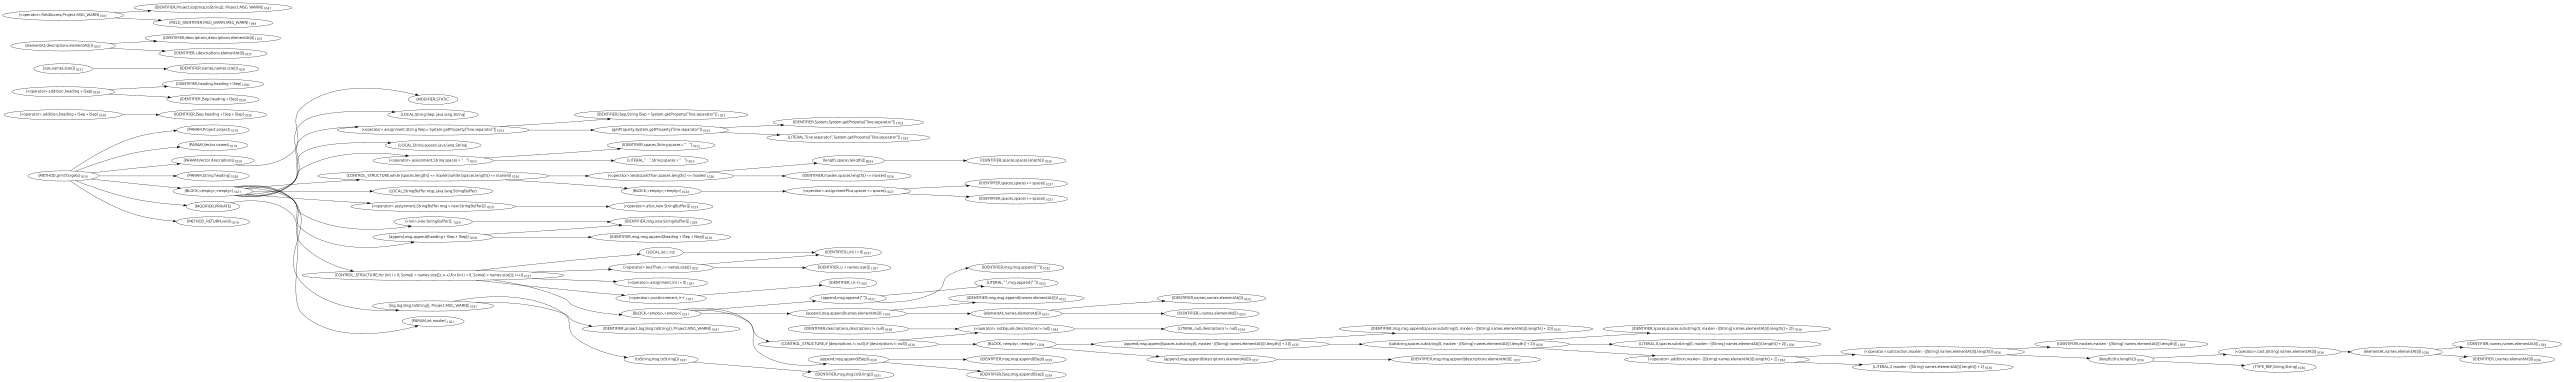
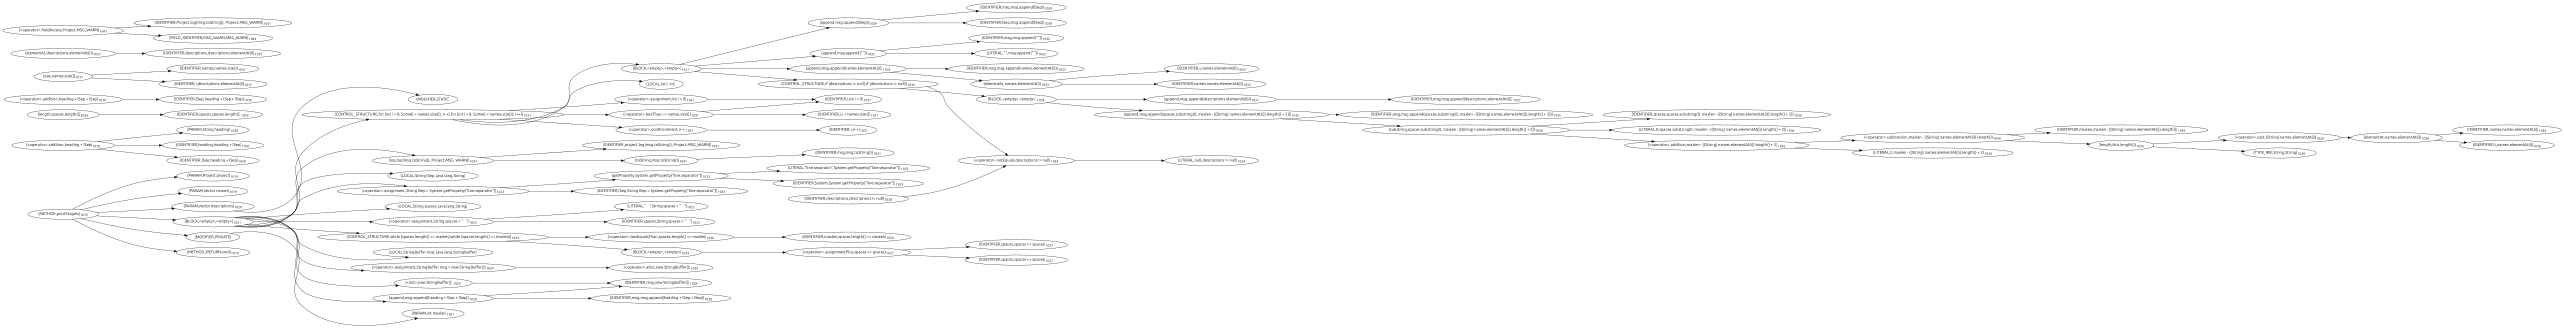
edge "(elementAt,descriptions.elementAt(i))" -> "(IDENTIFIER,i,descriptions.elementAt(i))": now "(size,names.size())" -> "(IDENTIFIER,i,descriptions.elementAt(i))"
edge "(<operator>.lessEqualsThan,spaces.length() <= maxlen)" -> "(length,spaces.length())": removed
edge "(METHOD,printTargets)" -> "(PARAM,String heading)": now "(<operator>.addition,heading + lSep)" -> "(PARAM,String heading)"
edge "(LOCAL,int i: int)" -> "(IDENTIFIER,i,int i = 0)": now "(<operator>.assignment,int i = 0)" -> "(IDENTIFIER,i,int i = 0)"
